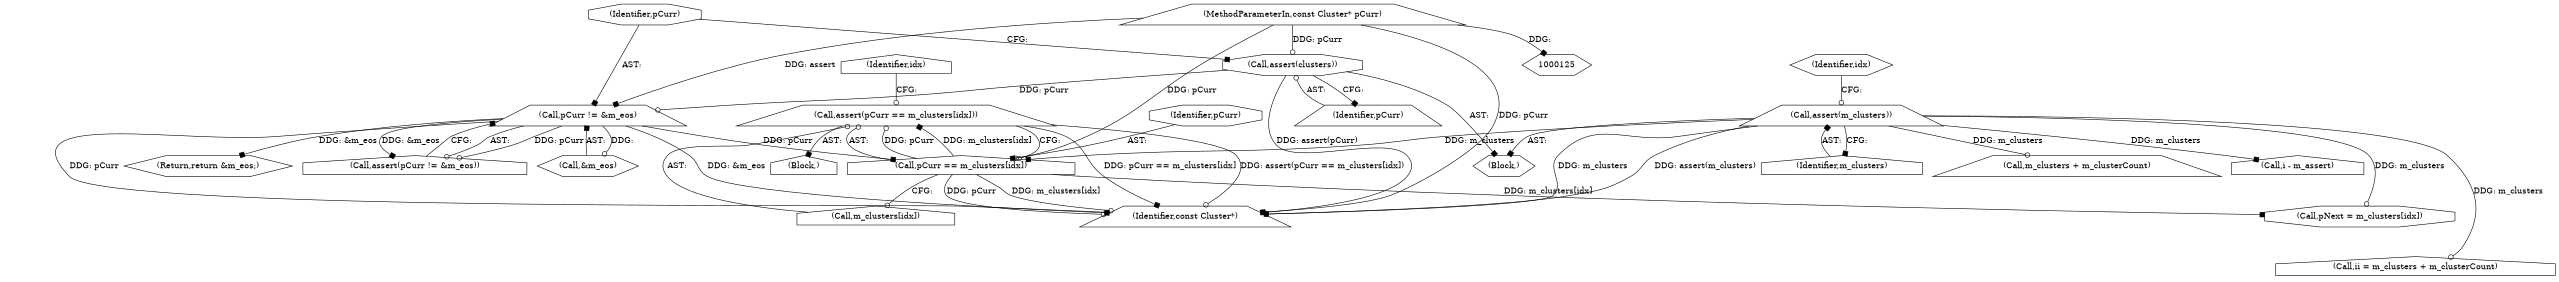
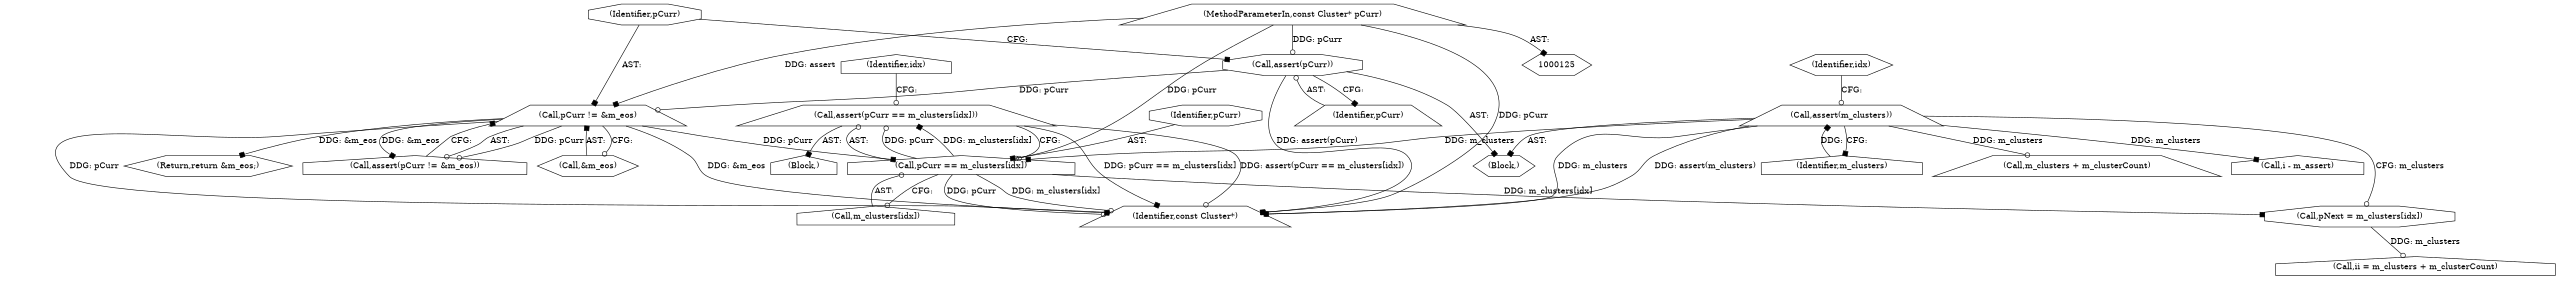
edge "(MethodParameterIn,const Cluster* pCurr)" -> "1000125": label "DDG: " -> "AST: "
node "(Call,assert(clusters))": label "(Call,assert(clusters))" -> "(Call,assert(pCurr))"
edge "(Call,assert(m_clusters))" -> "(Call,ii = m_clusters + m_clusterCount)": now "(Call,pNext = m_clusters[idx])" -> "(Call,ii = m_clusters + m_clusterCount)"
edge "(Call,pCurr != &m_eos)" -> "(Call,&m_eos)": label "DDG: " -> "CFG: "
edge "(Identifier,m_clusters)" -> "(Call,assert(m_clusters))": label "AST: " -> "DDG: "
edge "(Call,m_clusters[idx])" -> "(Call,assert(pCurr == m_clusters[idx]))": now "(Call,m_clusters[idx])" -> "(Call,pCurr == m_clusters[idx])"
edge "(Call,assert(m_clusters))" -> "(Call,pNext = m_clusters[idx])": label "DDG: m_clusters" -> "CFG: m_clusters"
